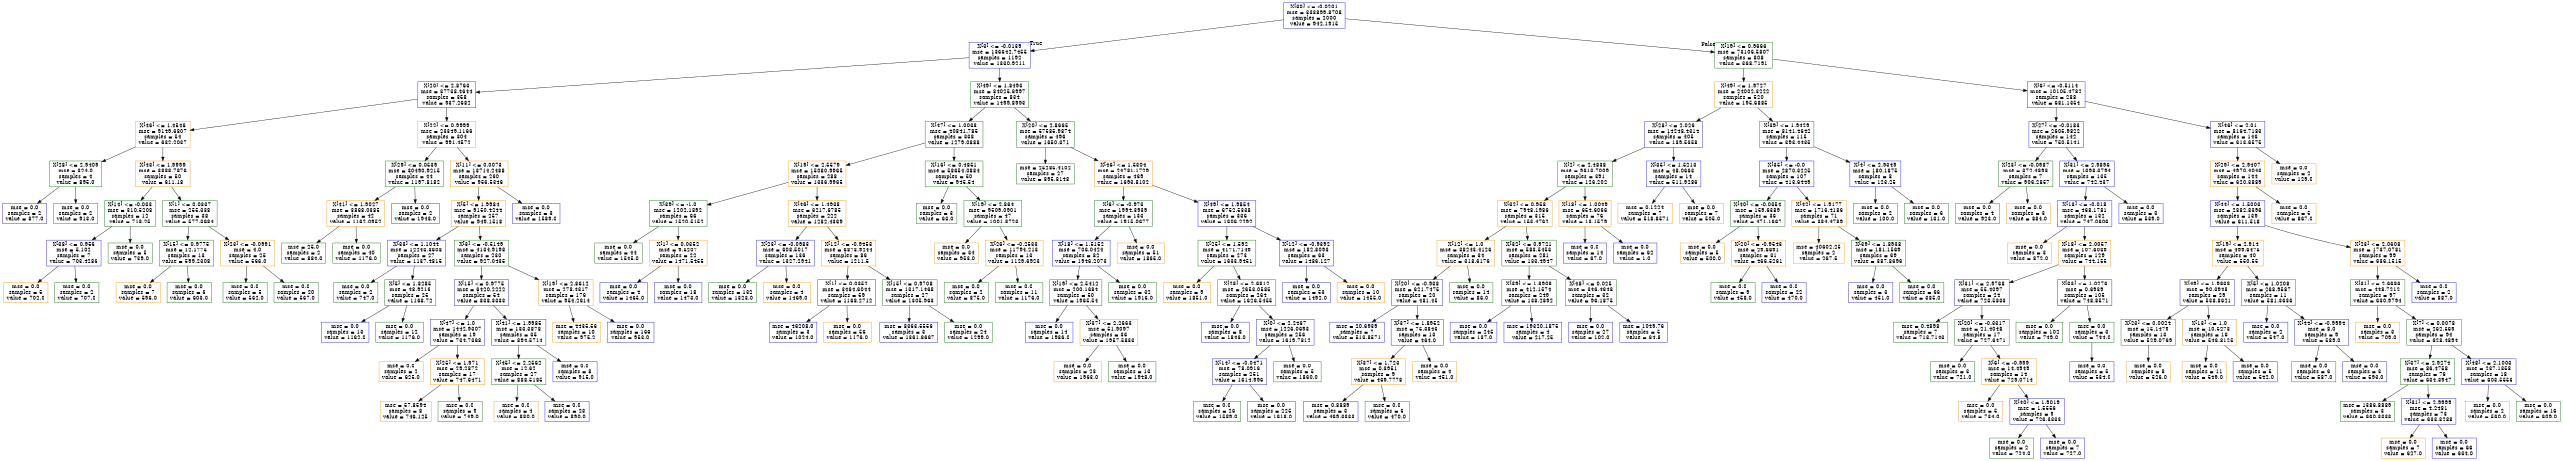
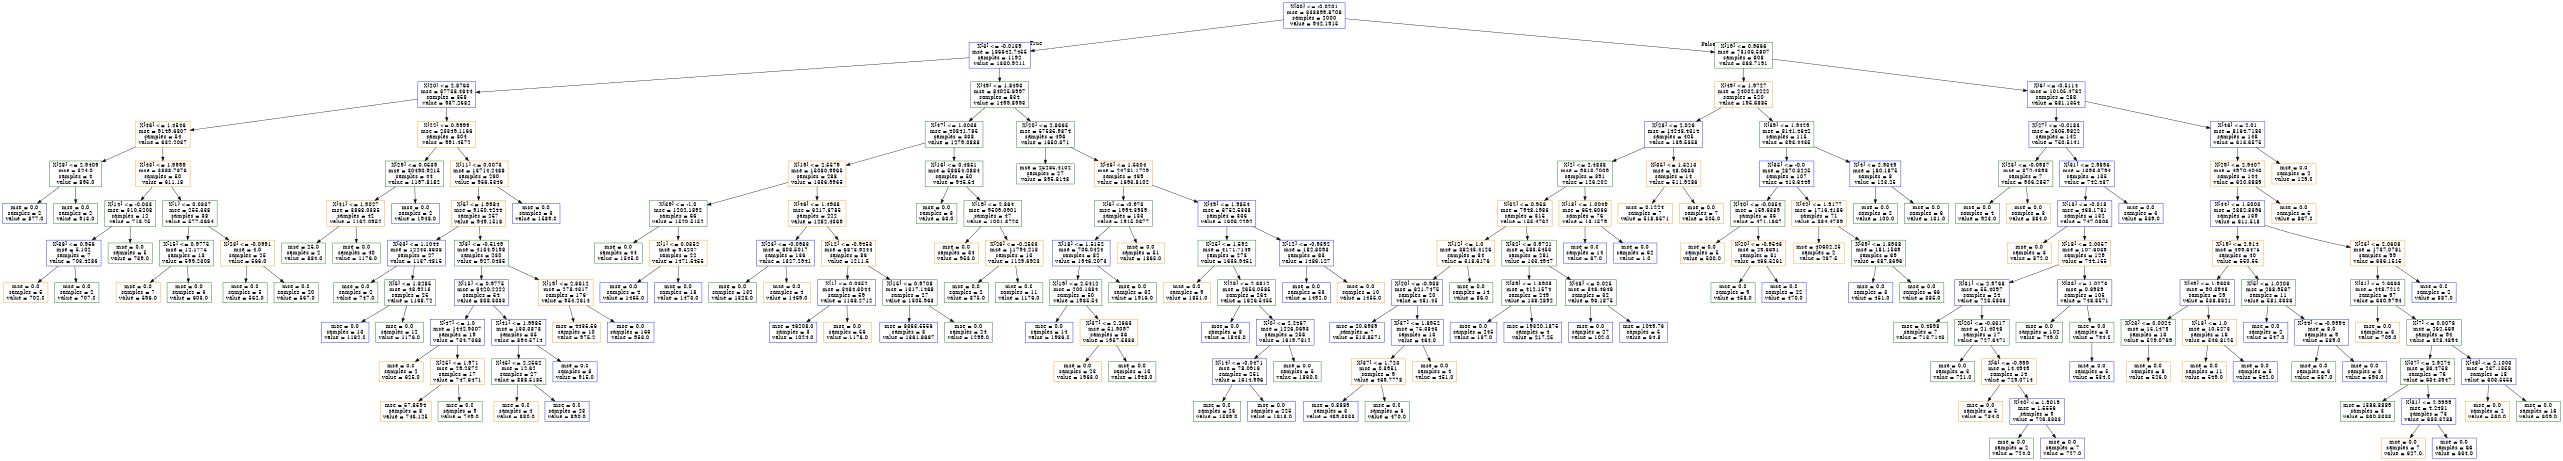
node "X[35] <= 1.5213 mse = 48.0663 samples = 14 value = 511.9286": color blue -> darkorange
